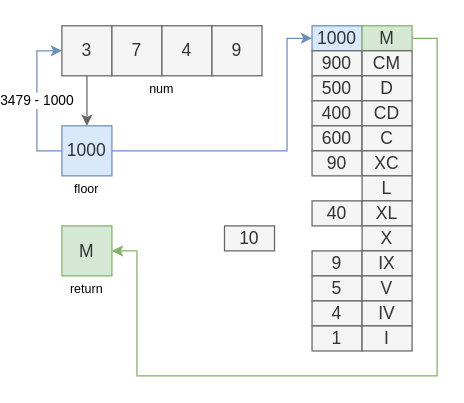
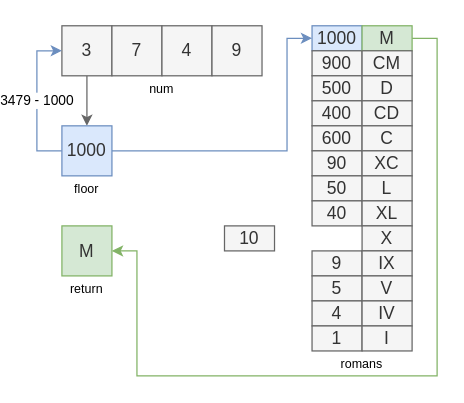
node "50": added
node "romans": added
